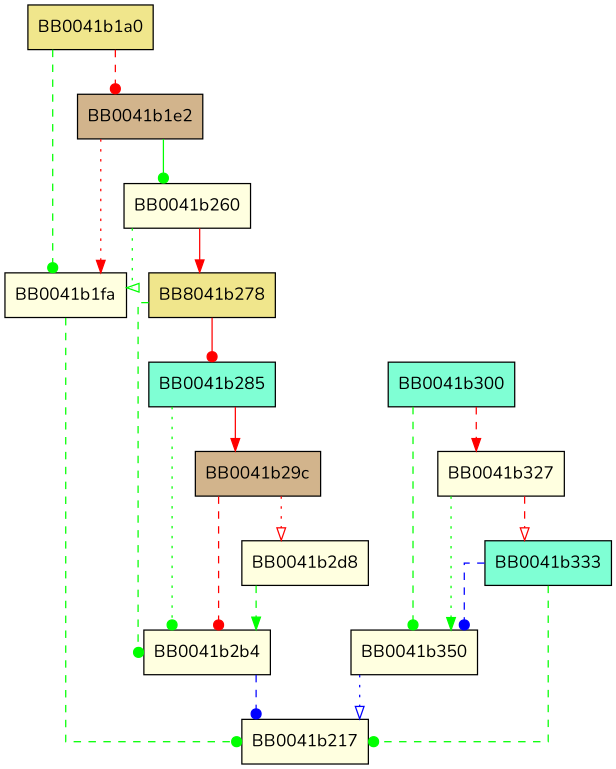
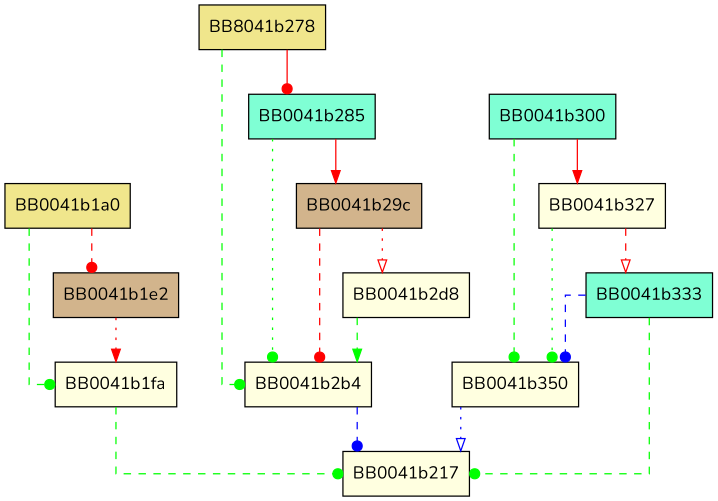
node "BB0041b260": removed
edge "BB0041b300" -> "BB0041b327": style dashed -> solid
edge "BB0041b327" -> "BB0041b350": arrowhead normal -> dot
